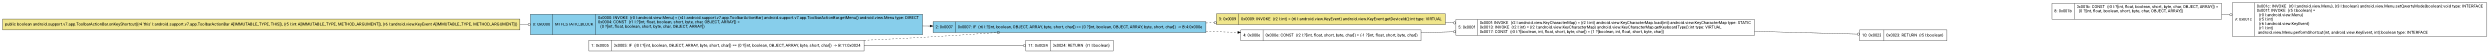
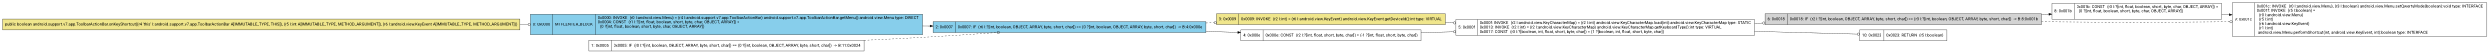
edge "8: 0x001b" -> "9: 0x001c": arrowhead odot -> normal
node "6: 0x0018": added
node "0: 0x0000": text "MTH_STATIC_BLOCK" -> "MTH_ENTER_BLOCK"
edge "2: 0x0007" -> "4: 0x000e": style dashed -> solid
node "11: 0x0024": removed
